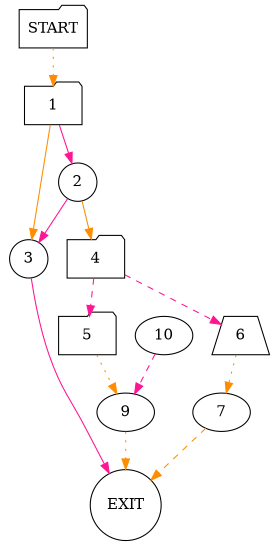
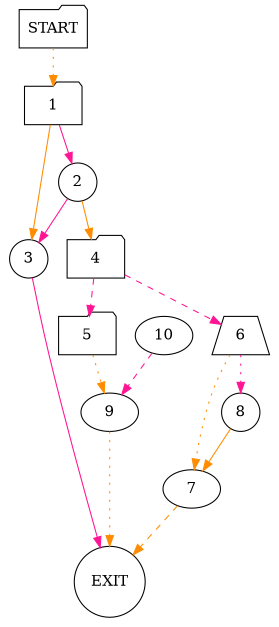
node "8": added
